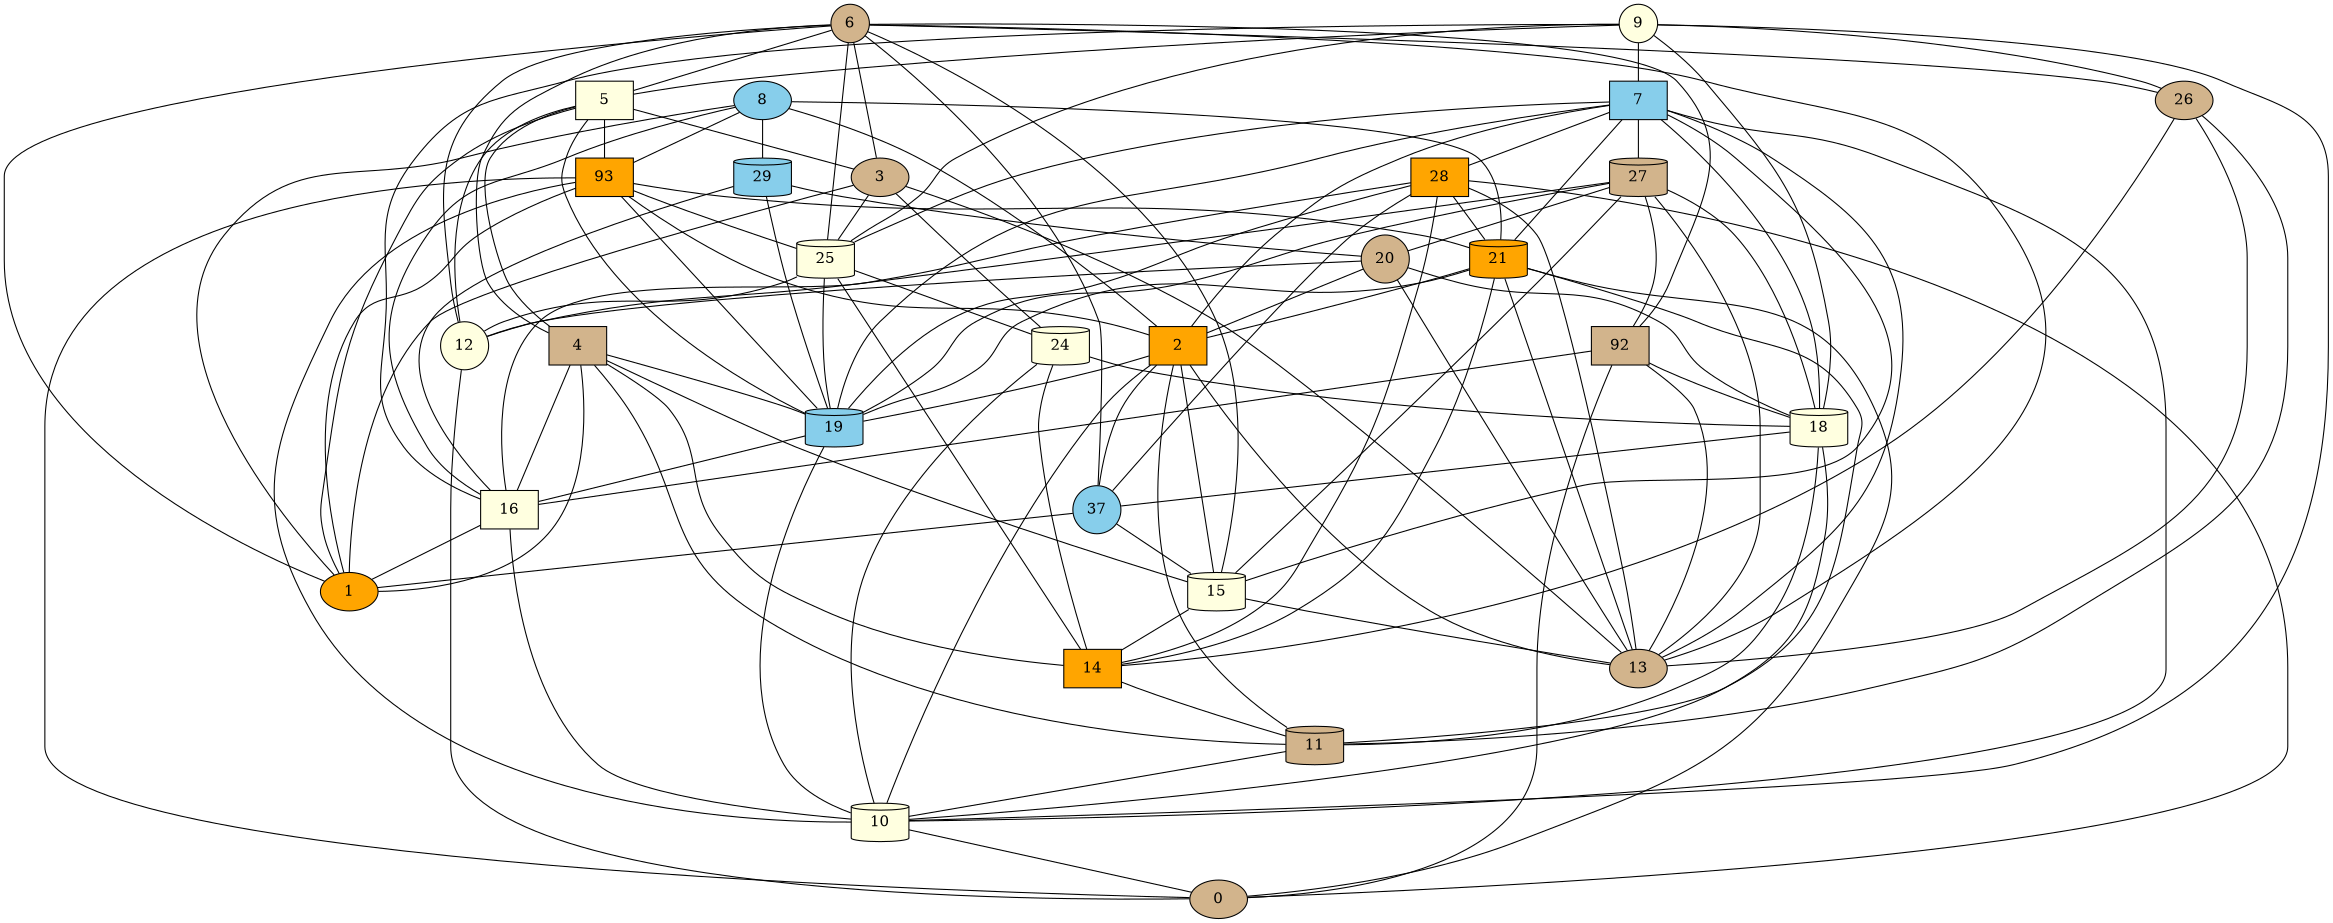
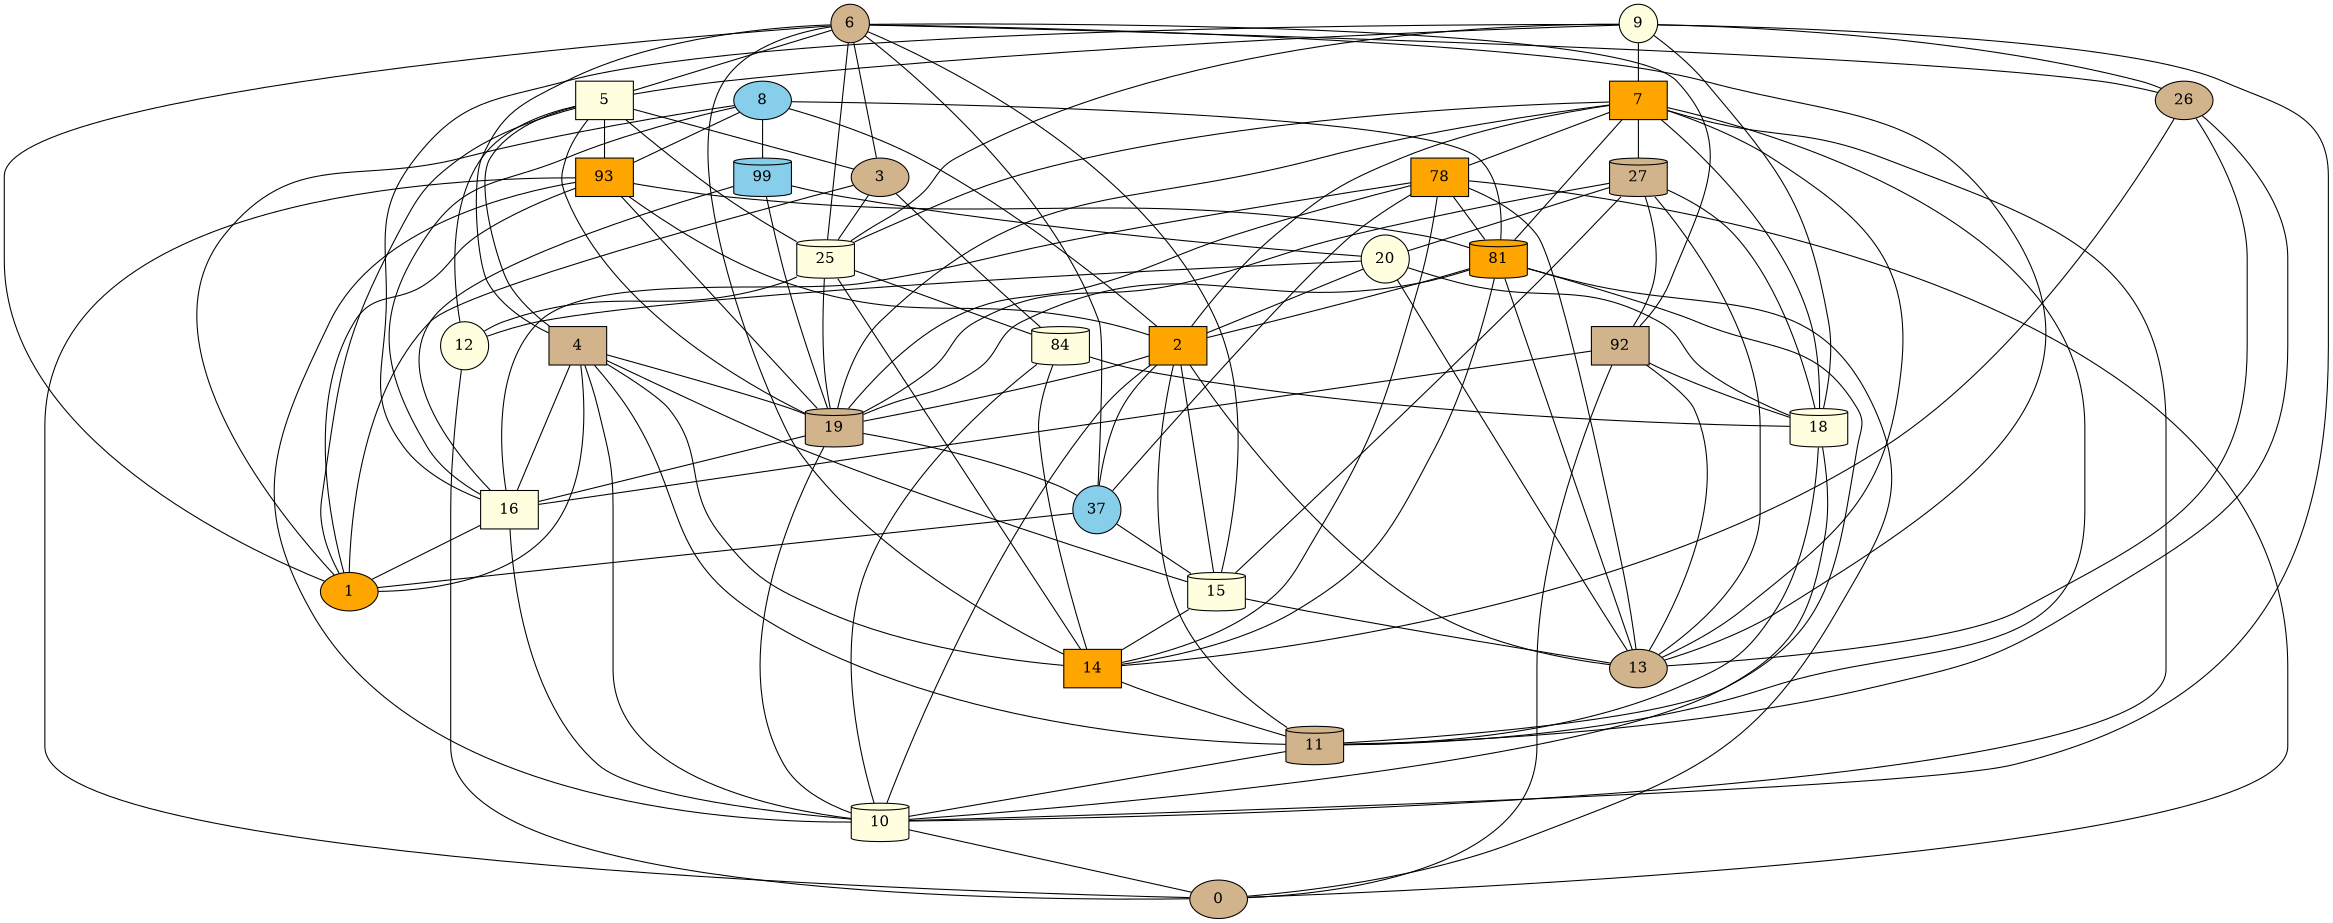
edge "6" -- "12": now "6" -- "14"
node "7": fillcolor skyblue -> orange
node "29": label "29" -> "99"
node "28": label "28" -> "78"
edge "93" -- "25": now "5" -- "25"
edge "27" -- "12": removed
node "20": fillcolor tan -> lightyellow
node "21": label "21" -> "81"
node "24": label "24" -> "84"
edge "3" -- "13": removed
node "19": fillcolor skyblue -> tan
edge "18" -- "37": now "19" -- "37"
edge "7" -- "15": now "7" -- "11"
edge "4" -- "10": added
